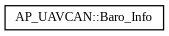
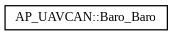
node "AP_UAVCAN::Baro_Info": label "AP_UAVCAN::Baro_Info" -> "AP_UAVCAN::Baro_Baro"
